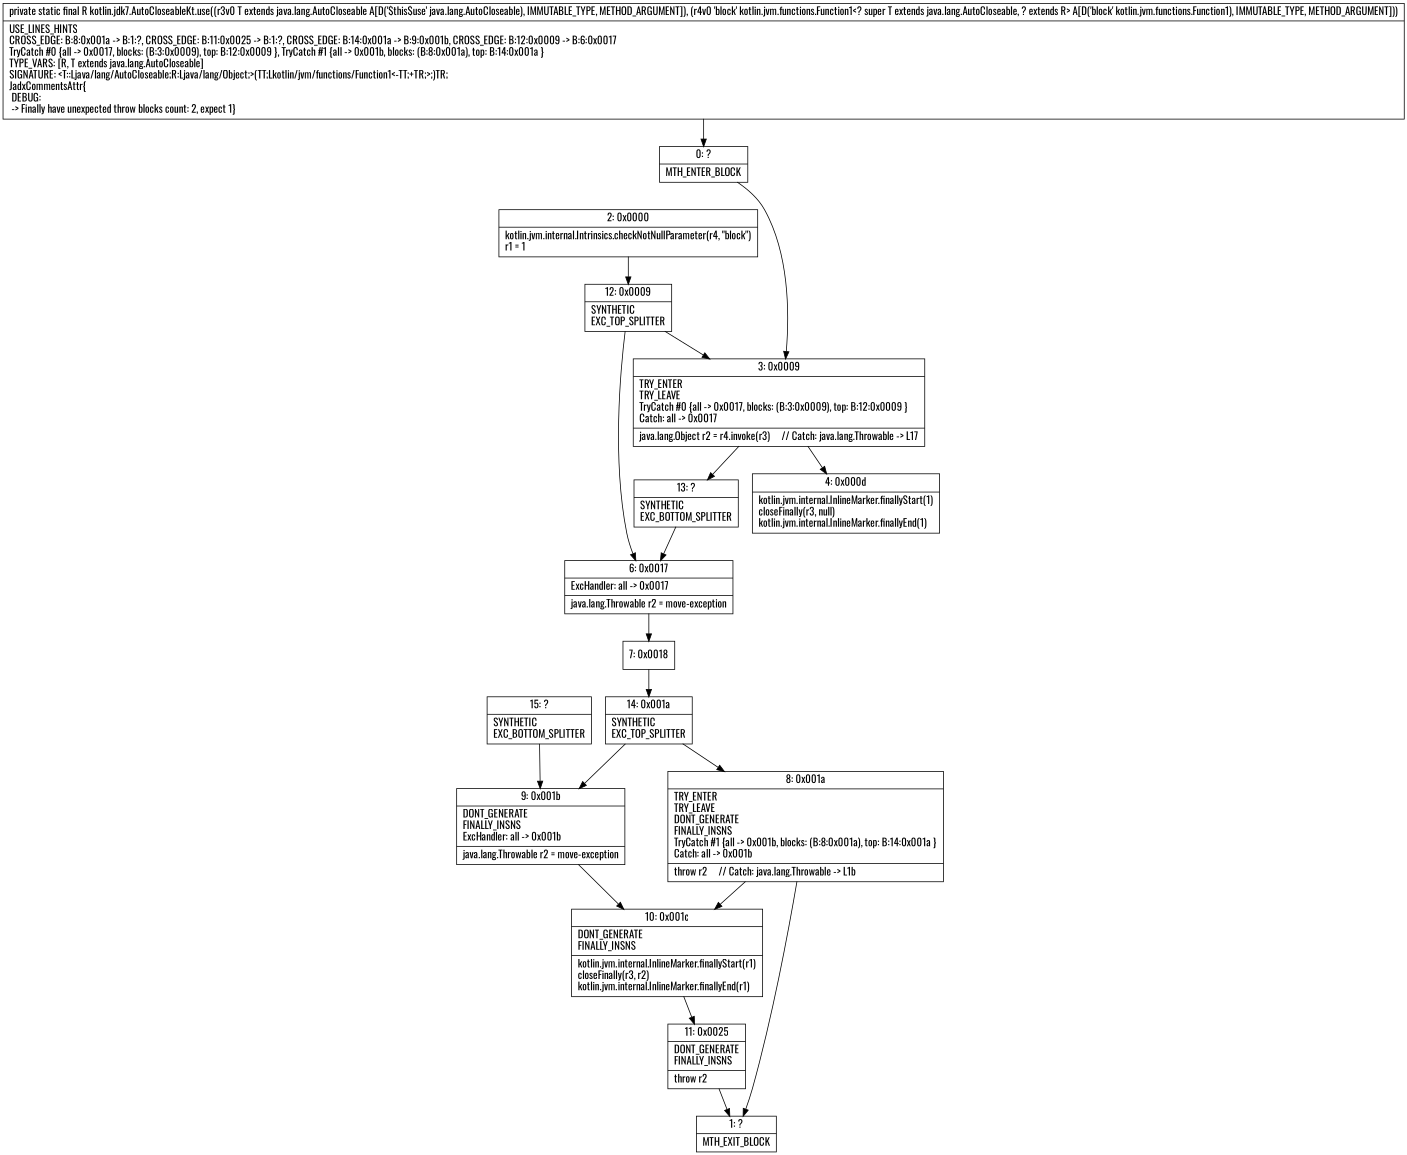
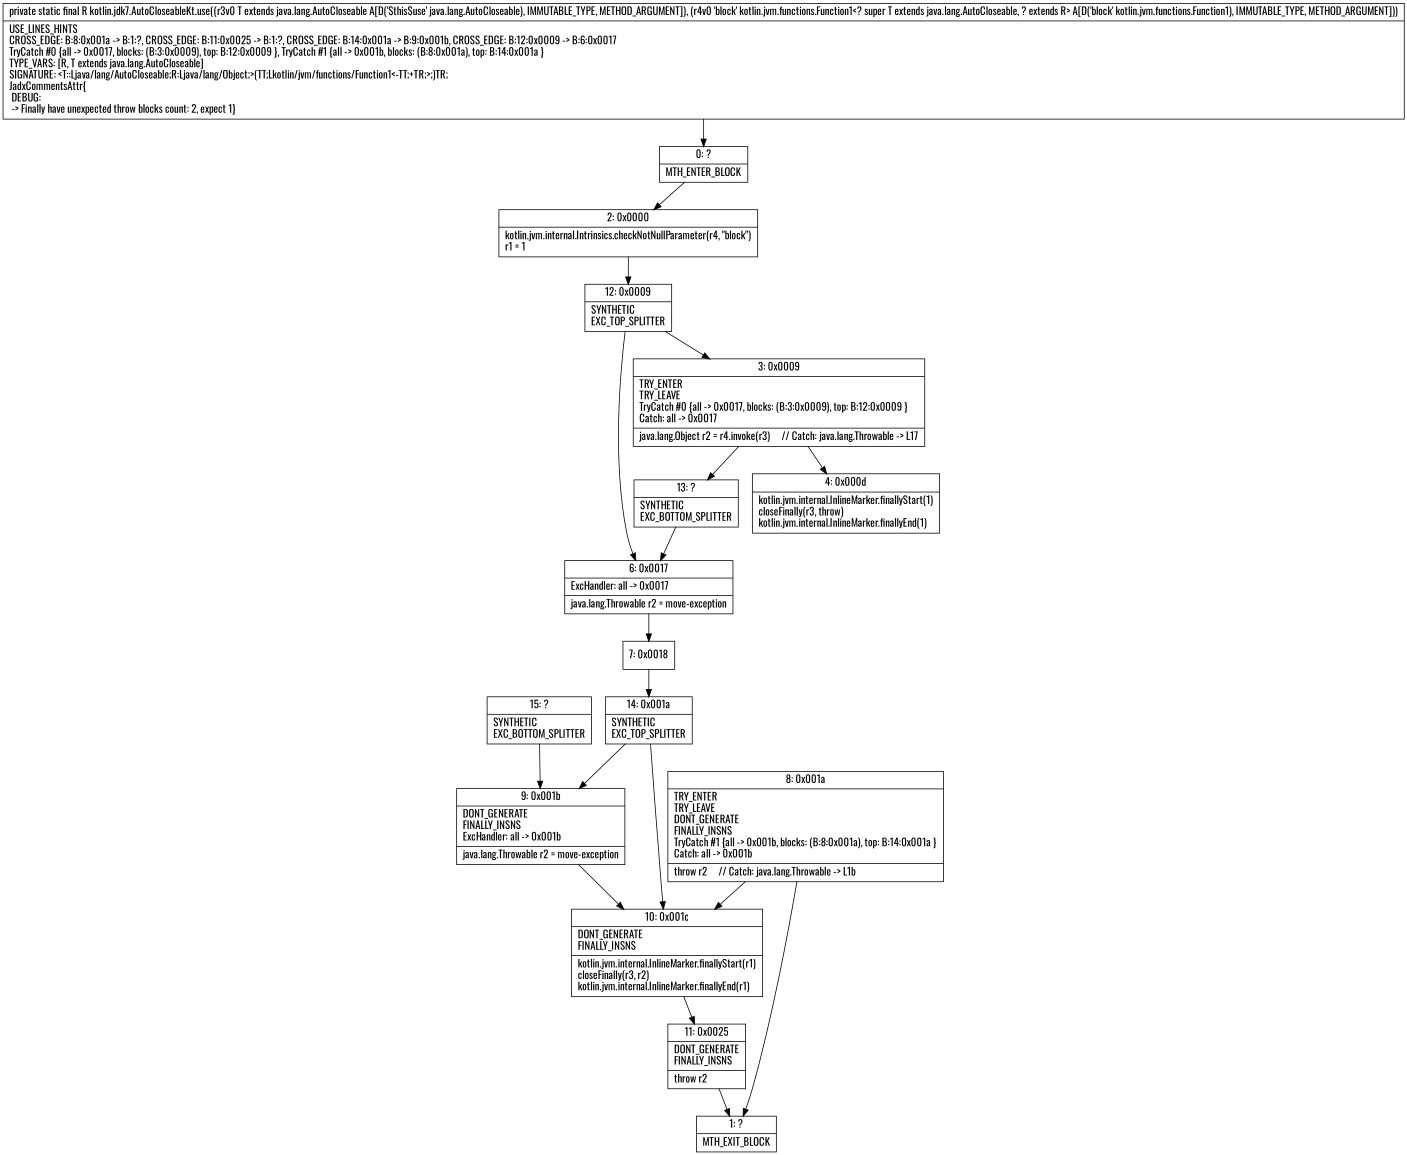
edge "0: ?" -> "3: 0x0009": now "0: ?" -> "2: 0x0000"
node "4: 0x000d": text "closeFinally(r3, null)" -> "closeFinally(r3, throw)"
edge "14: 0x001a" -> "8: 0x001a": now "14: 0x001a" -> "10: 0x001c"
